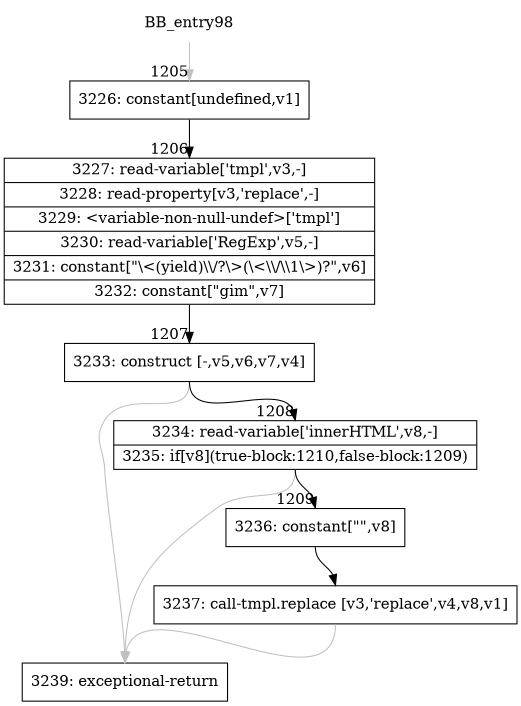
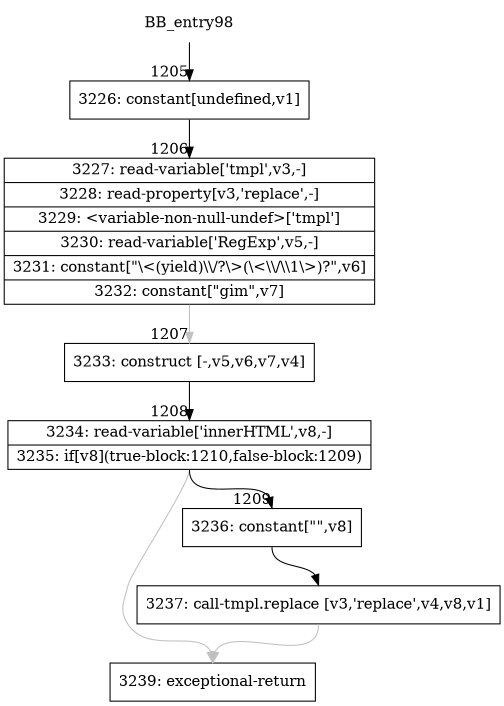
edge "BB_entry98" -> "3226: constant[undefined,v1]": color gray -> black
edge "3227: read-variable['tmpl',v3,-]" -> "3233: construct [-,v5,v6,v7,v4]": color black -> gray
edge "3233: construct [-,v5,v6,v7,v4]" -> "3239: exceptional-return": removed
